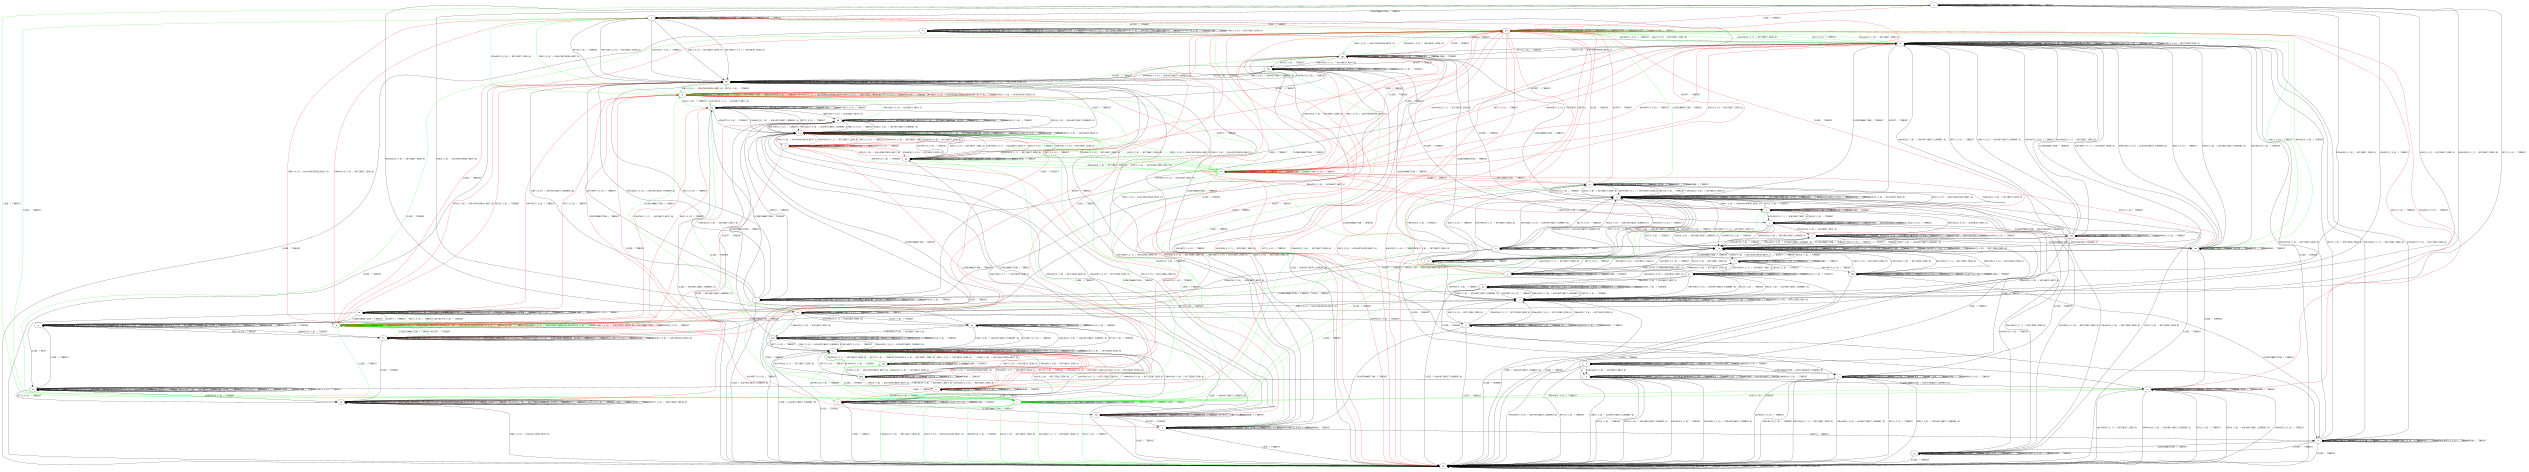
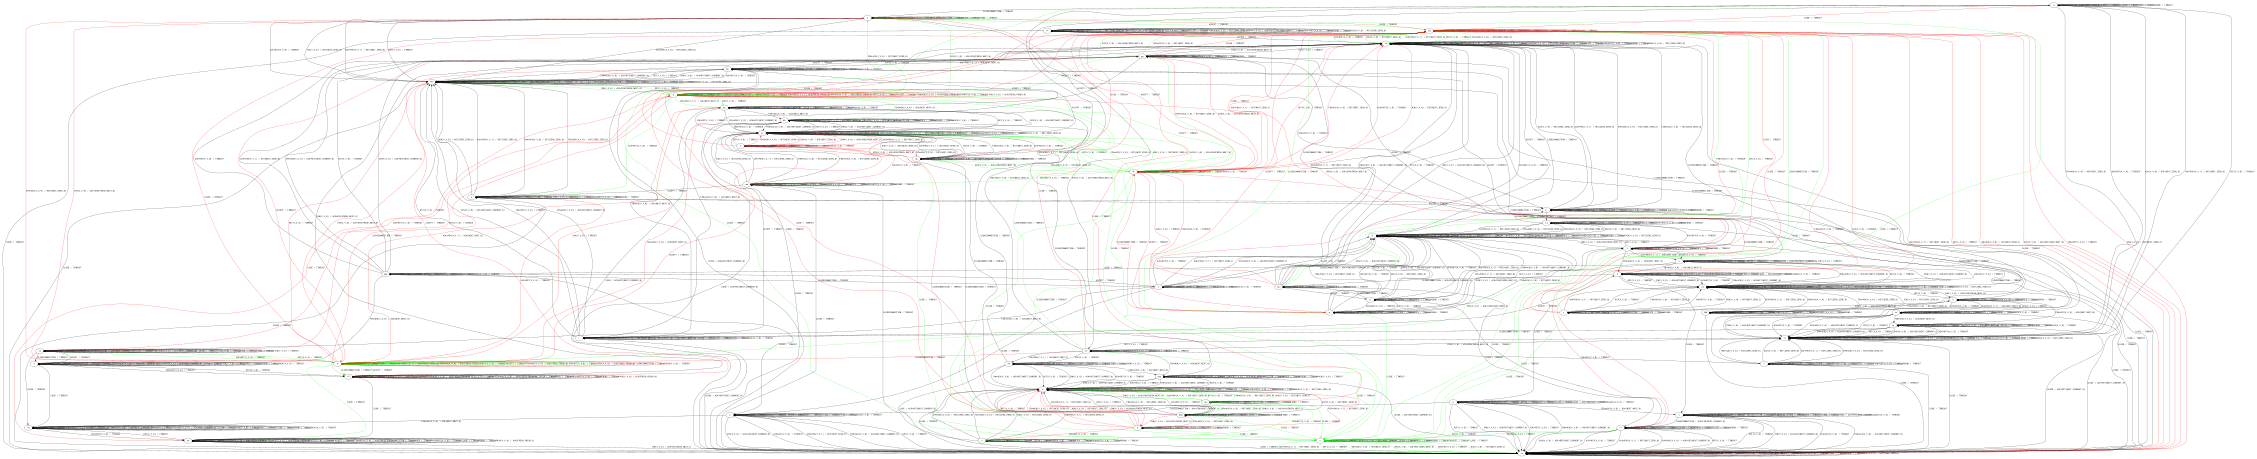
edge "hh" -> "f": now "hh" -> "mm"
edge "ss" -> "oo": label "CLOSE / NEXT" -> "CLOSE / TIMEOUT"
edge "pp" -> "v": now "d" -> "v"
